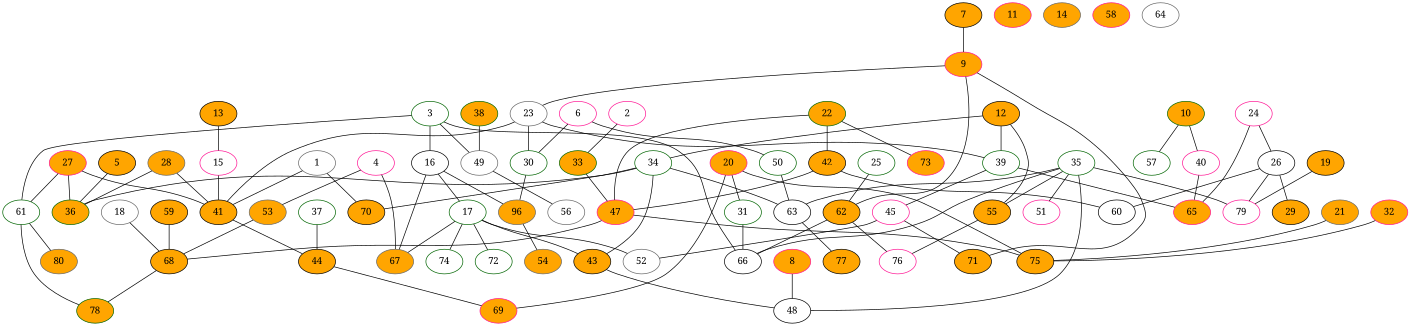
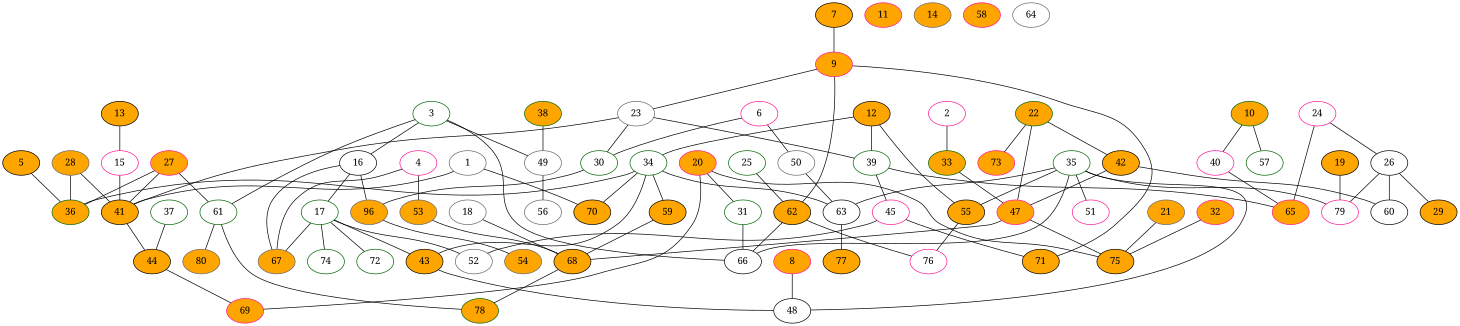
node "50": color darkgreen -> gray40
edge "34" -- "59": added
